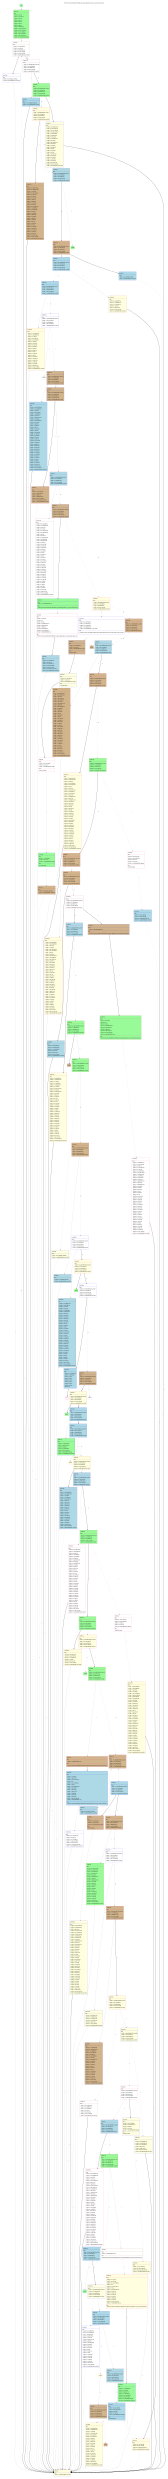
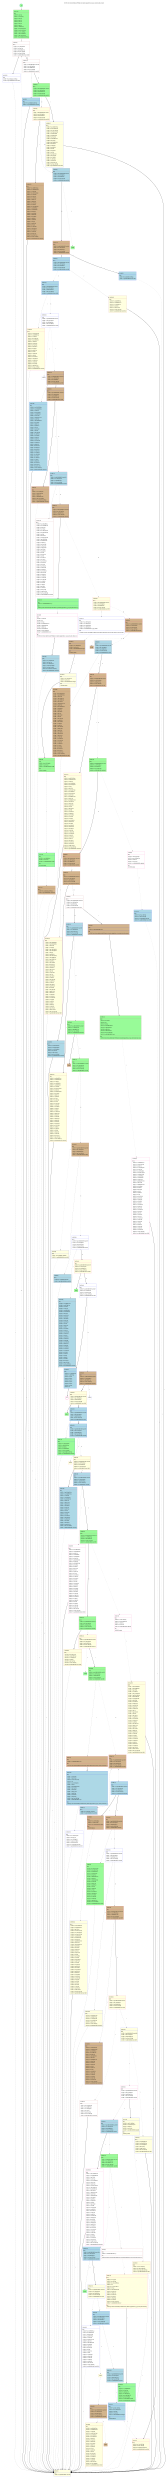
node "0x4026f8 [12]": fillcolor white -> palegreen
